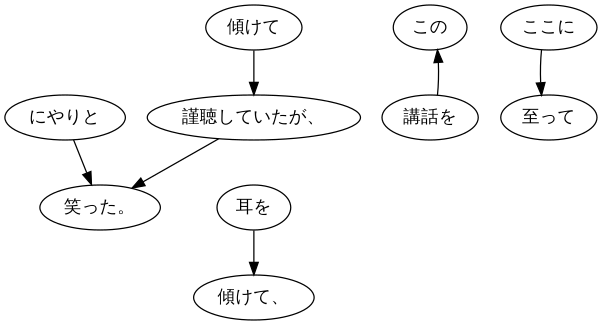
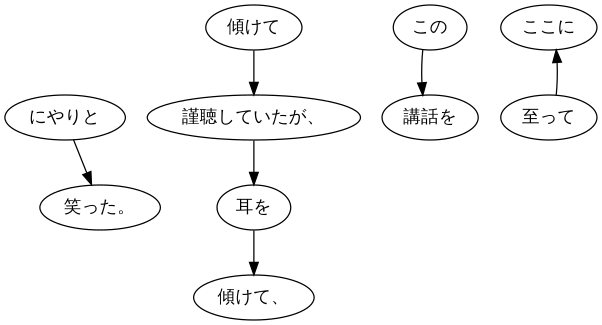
edge "ここに" -> "至って": reversed
edge "講話を" -> "この": reversed
edge "謹聴していたが、" -> "笑った。": now "謹聴していたが、" -> "耳を"
